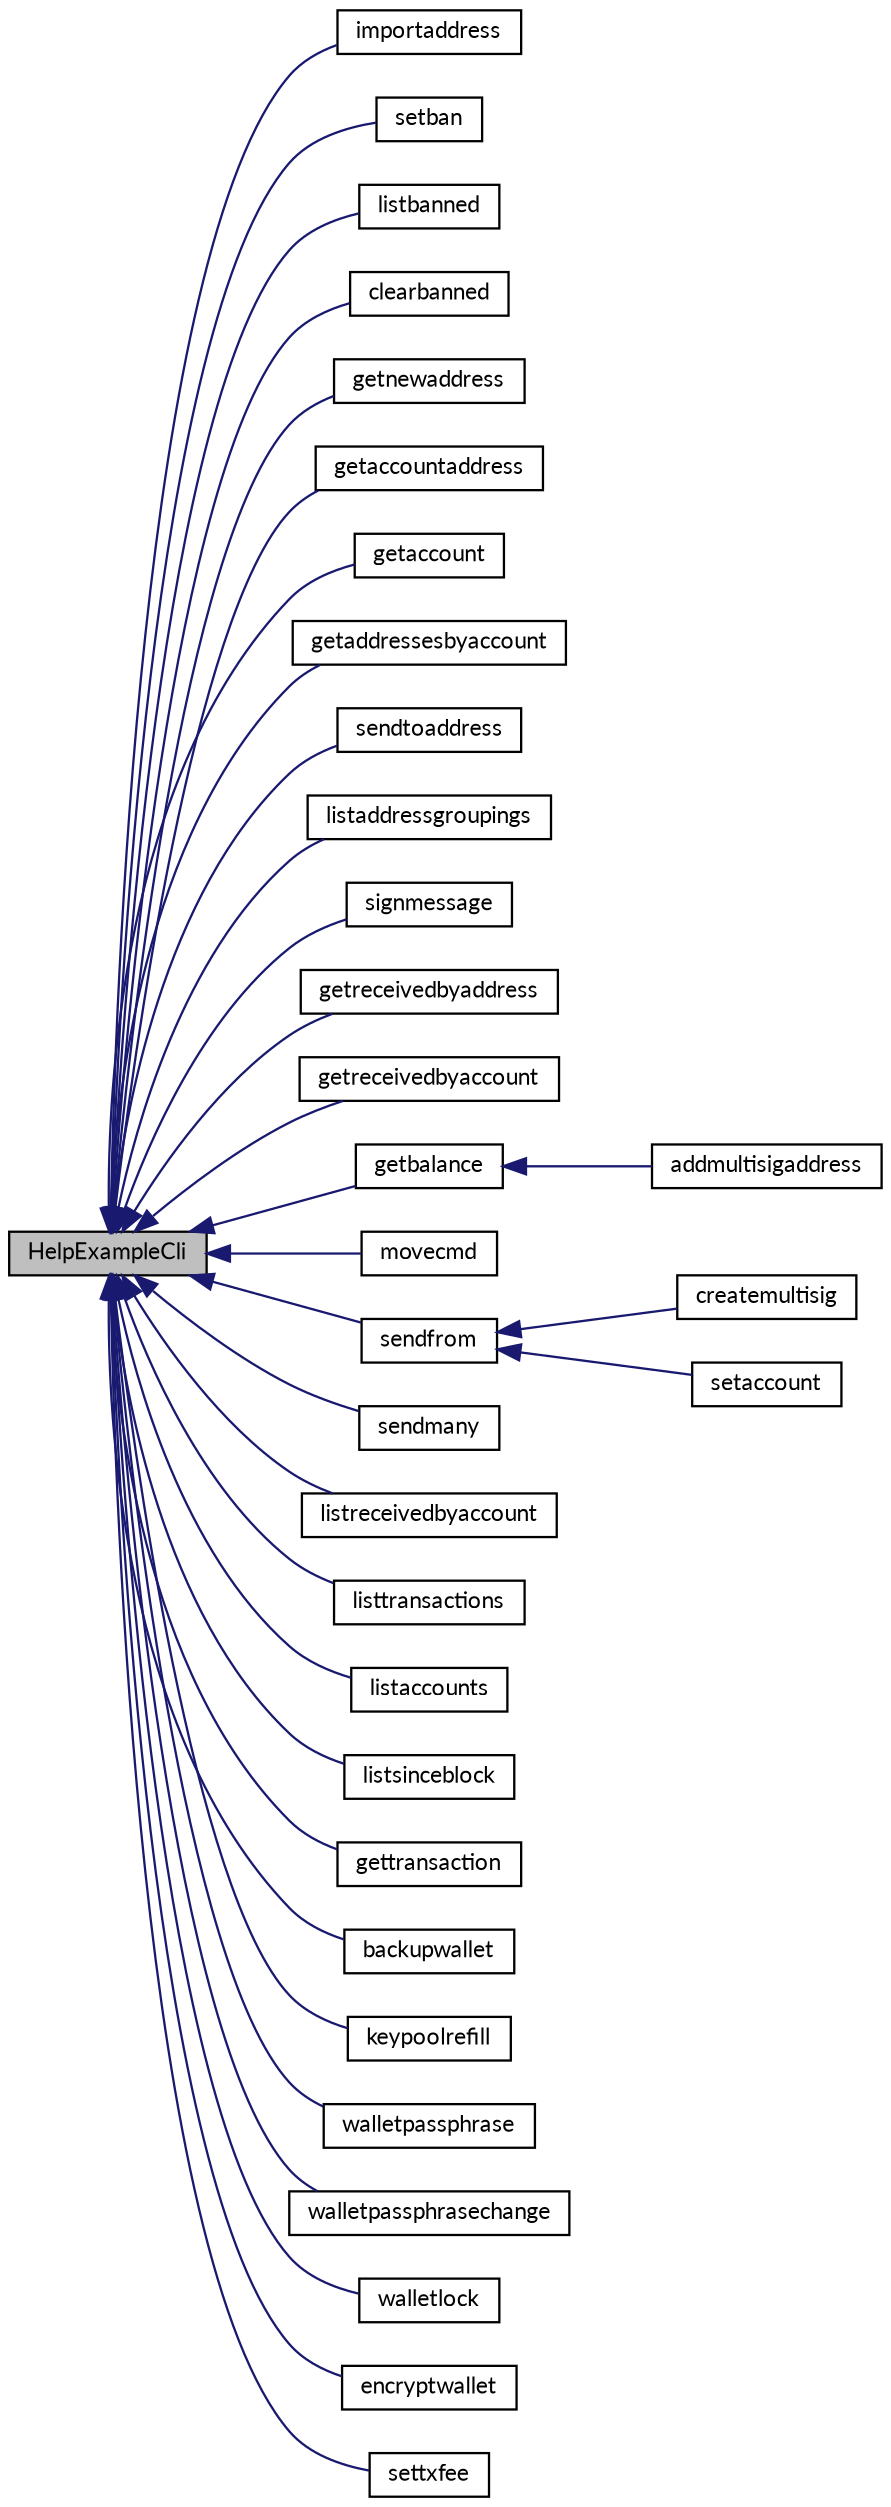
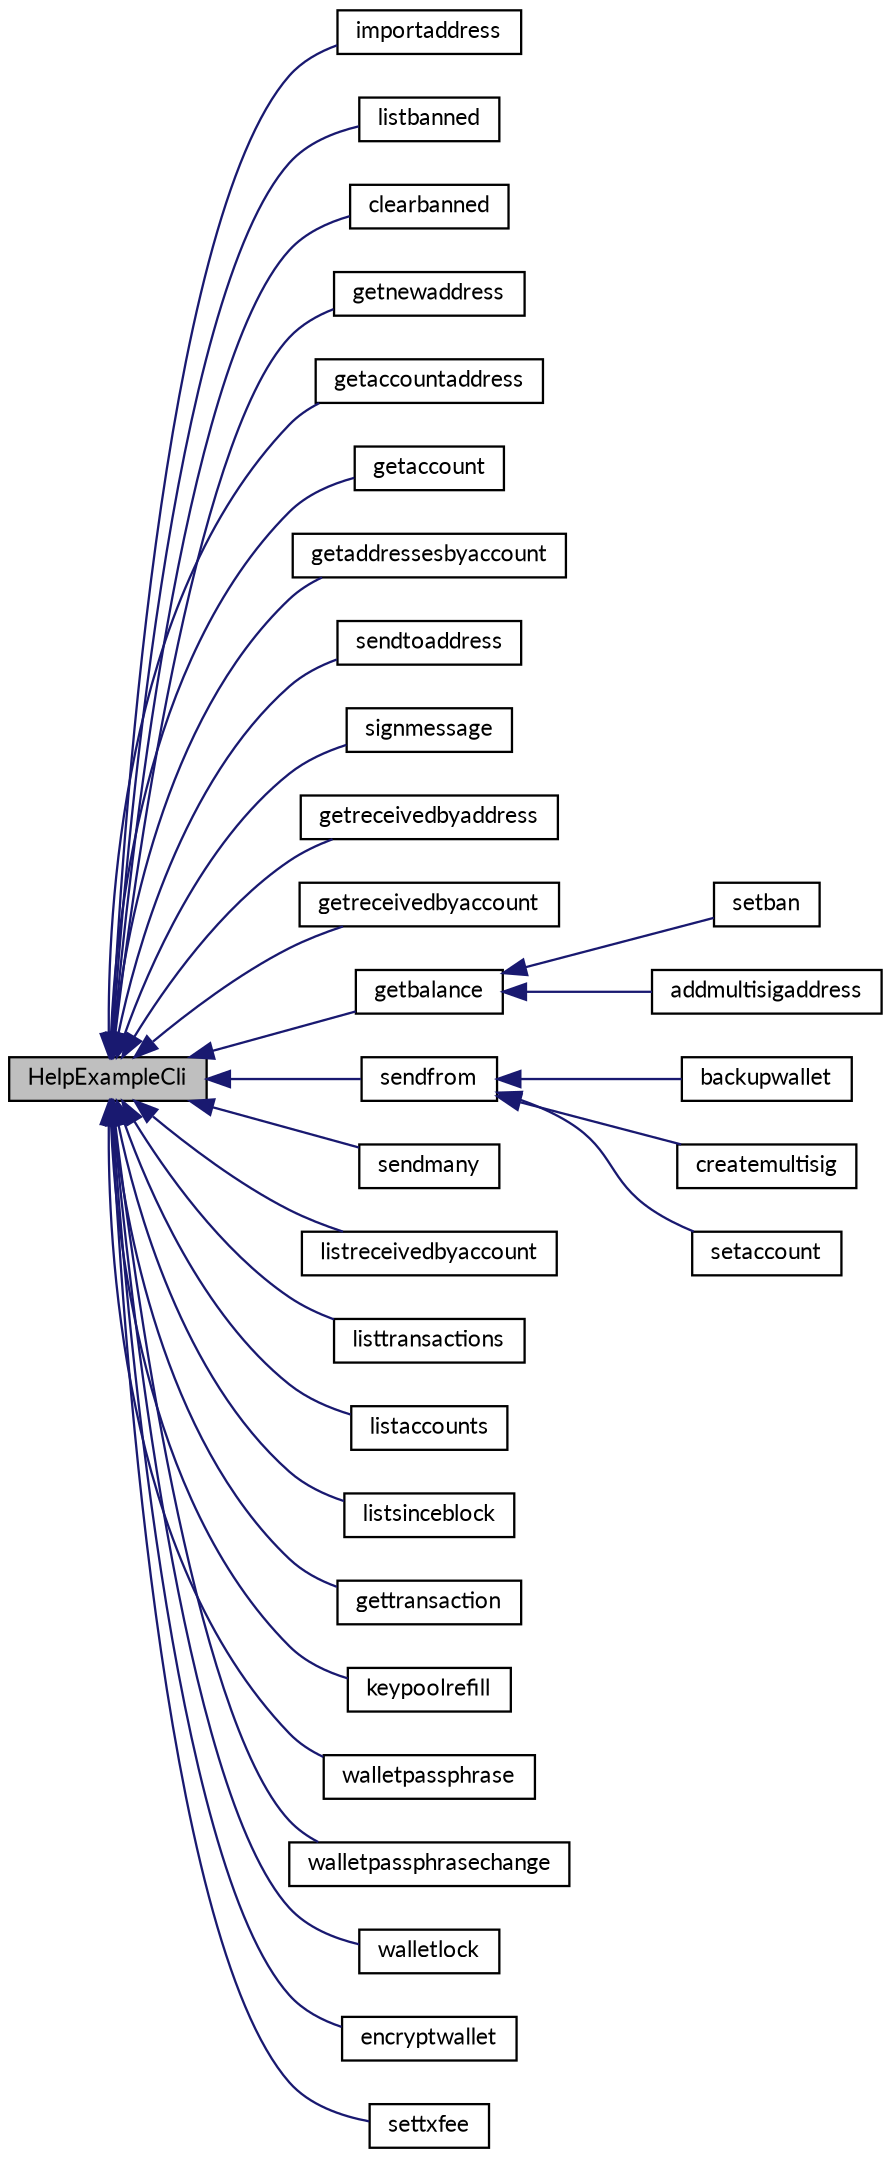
edge "setban" -> "HelpExampleCli": now "setban" -> "getbalance"
node "listaddressgroupings": removed
node "movecmd": removed
edge "backupwallet" -> "HelpExampleCli": now "backupwallet" -> "sendfrom"
